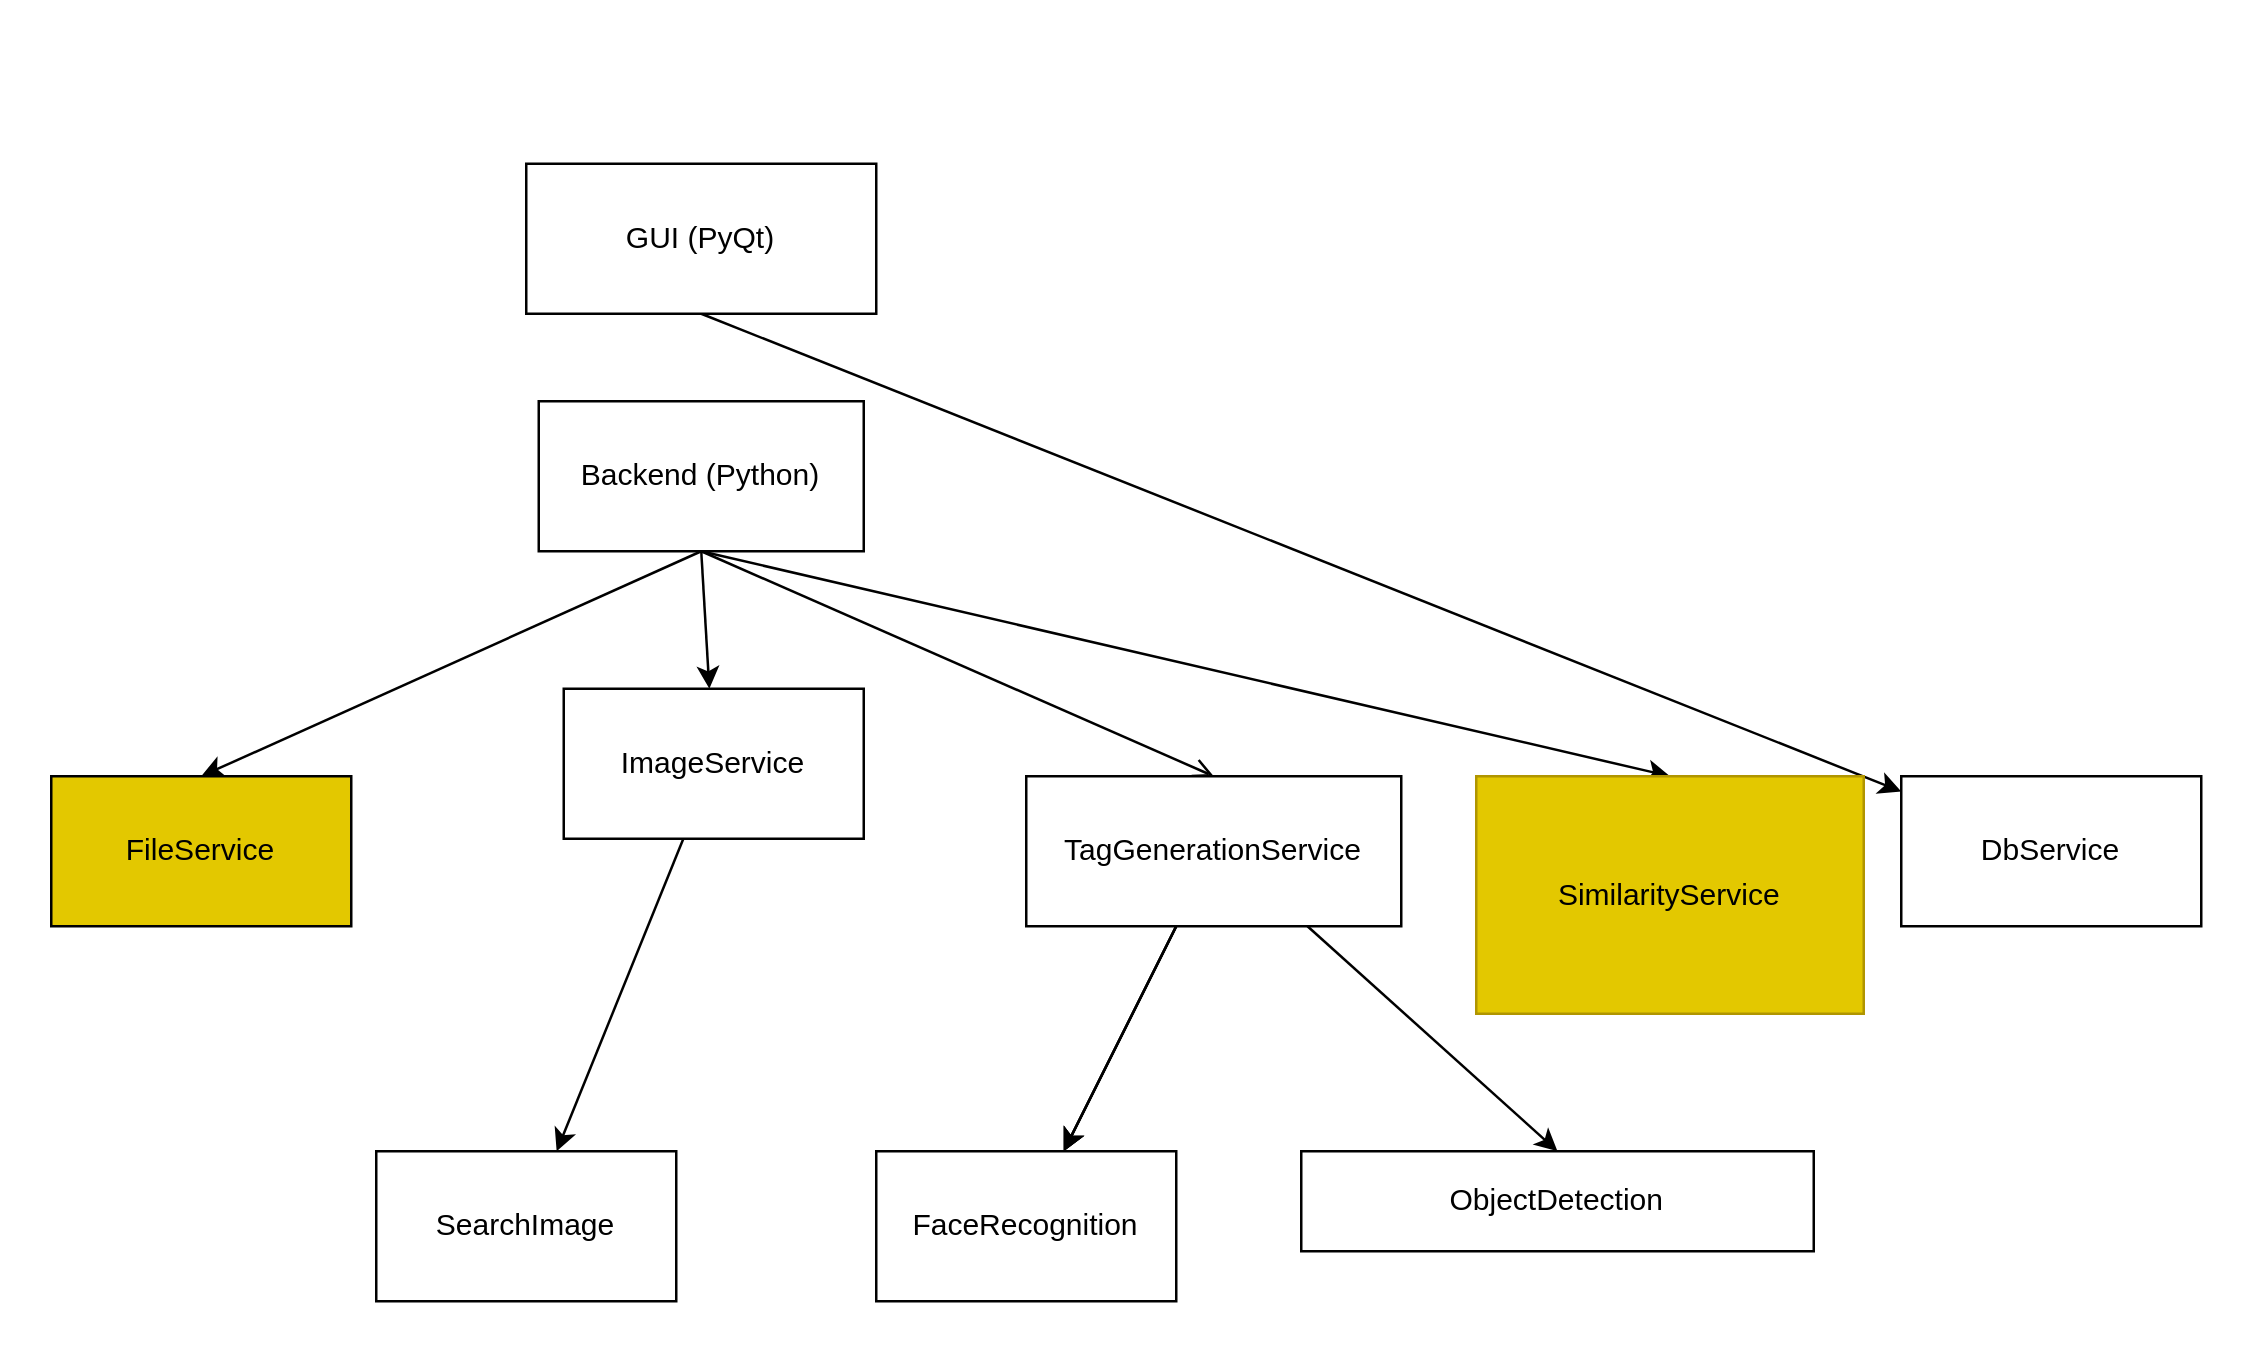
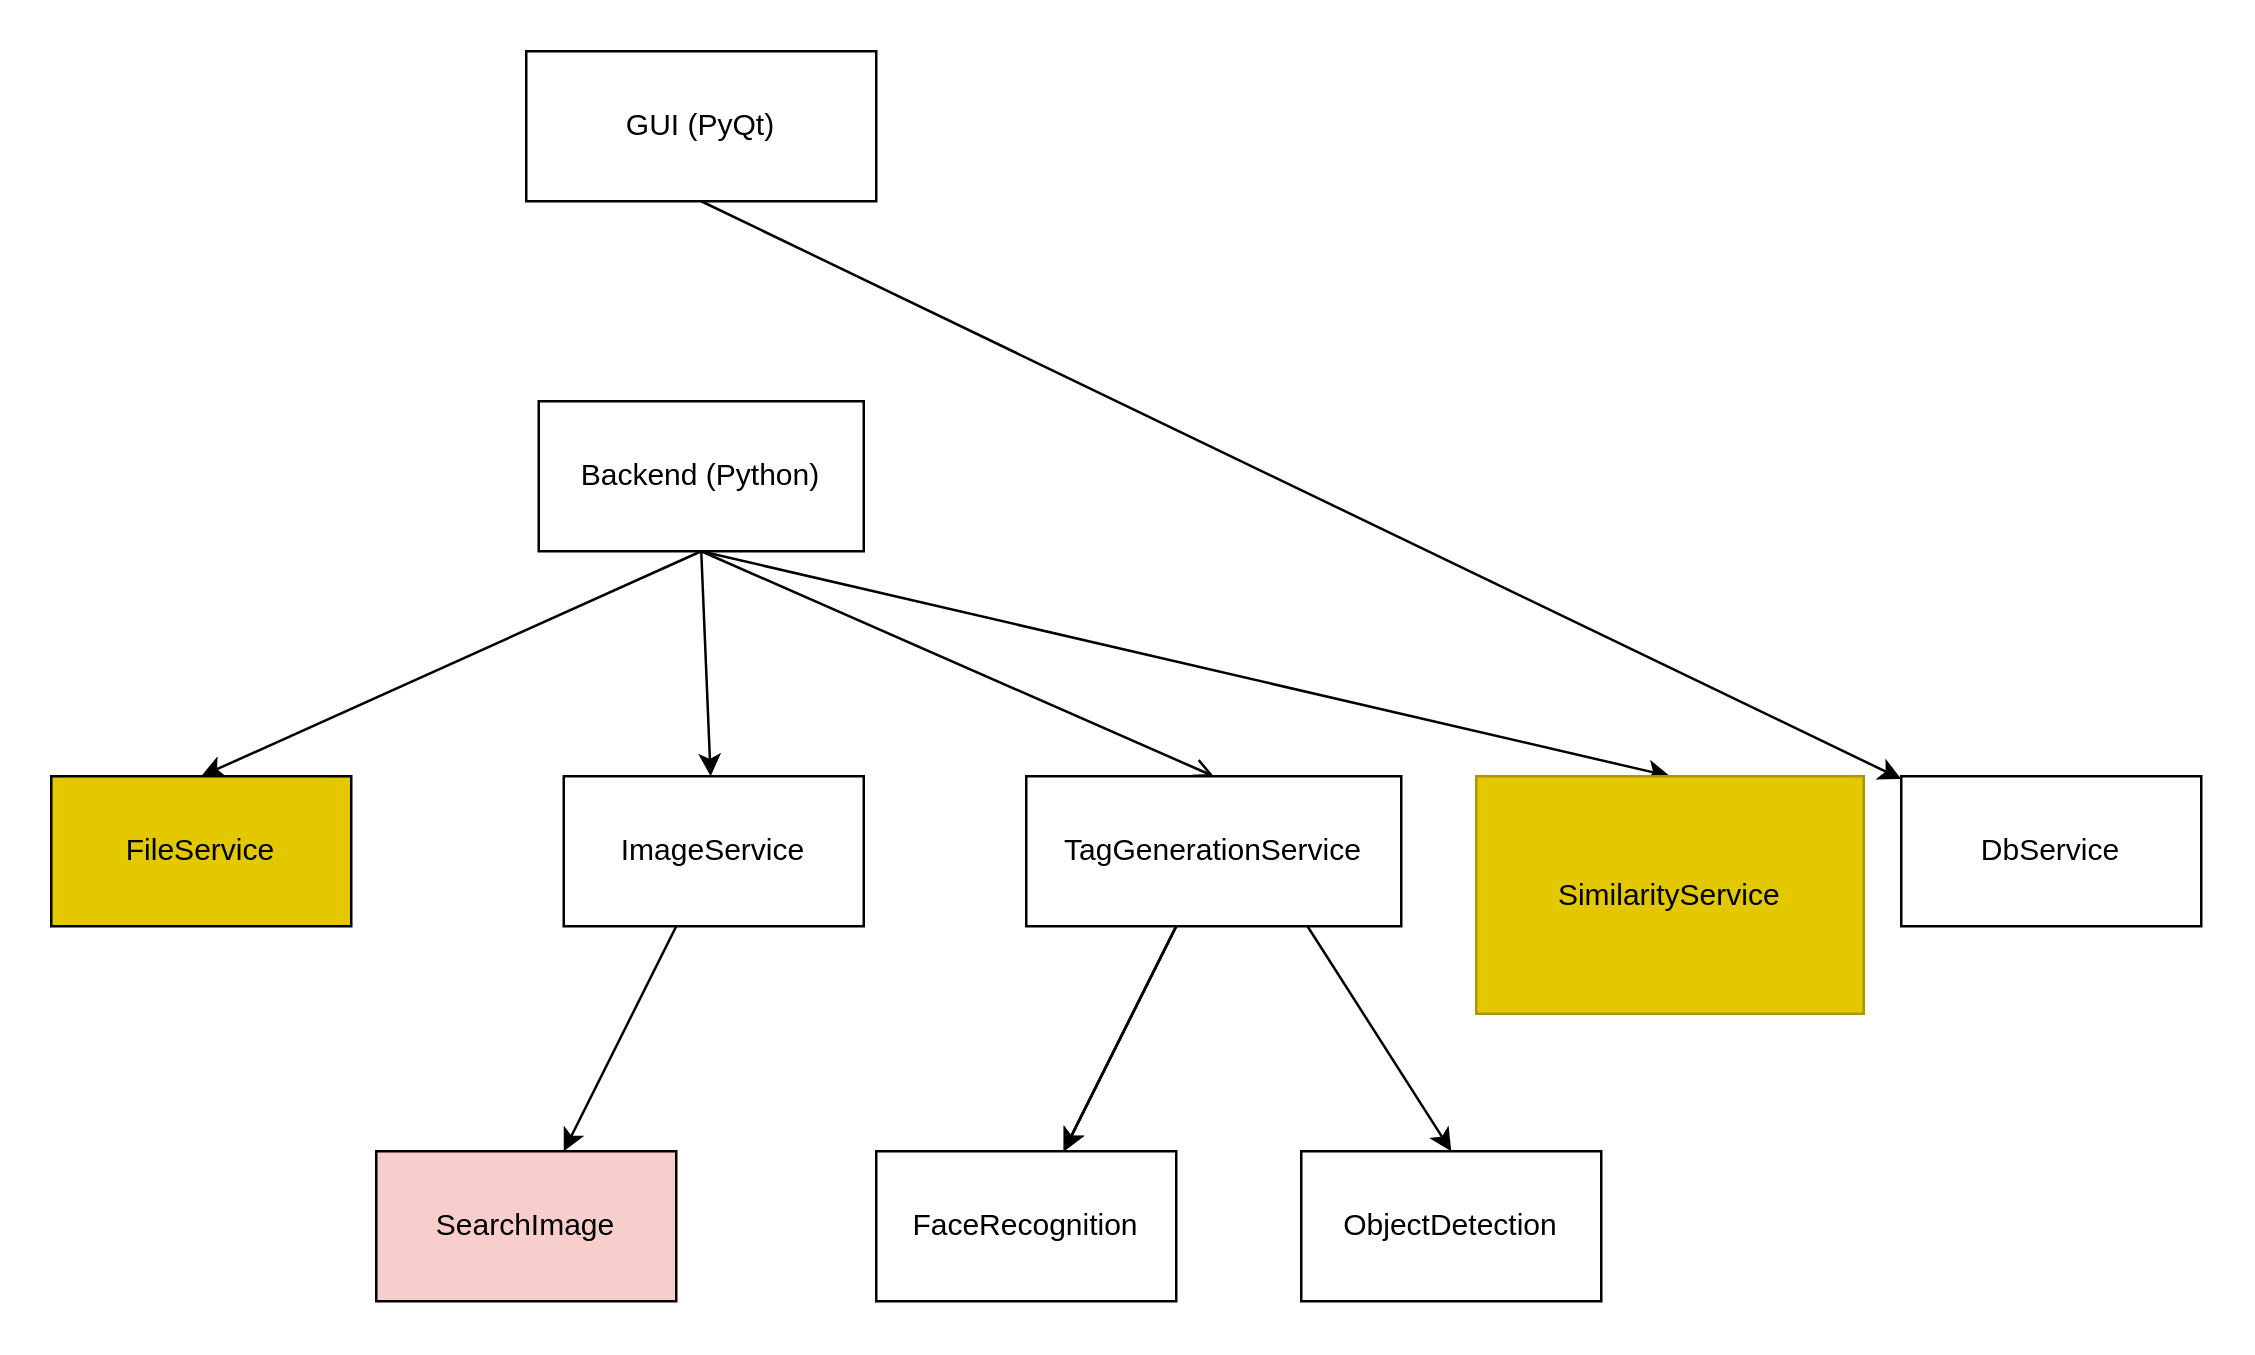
node "GUI (PyQt)": moved (701, 239) -> (701, 126)
node "ImageService": moved (714, 764) -> (714, 851)
node "ObjectDetection": size 513x100 -> 300x150
node "SearchImage": fillcolor #ffffff -> #f8cecc
